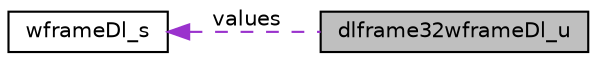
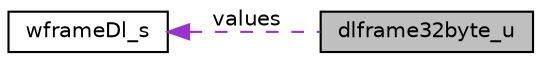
node "dlframe32wframeDl_u": label "dlframe32wframeDl_u" -> "dlframe32byte_u"
